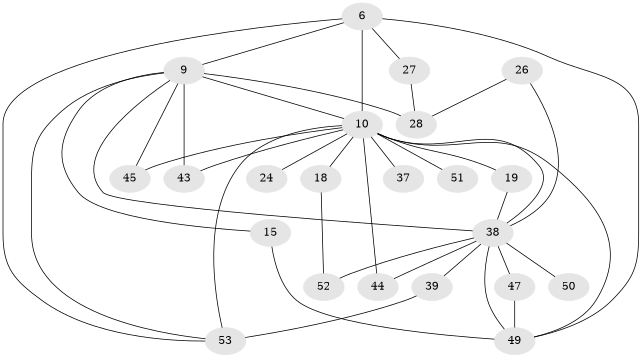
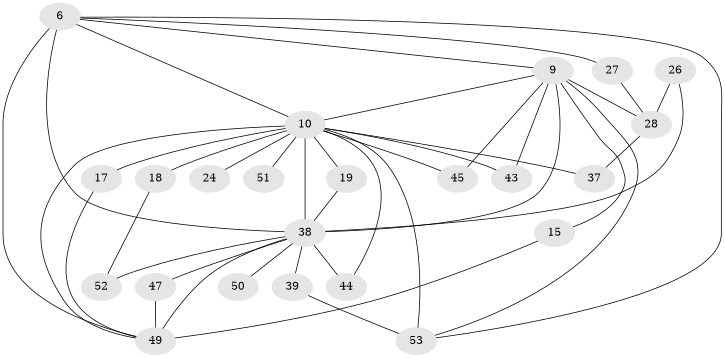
edge "28" -- "37": added
node "17": added
edge "6" -- "38": added
